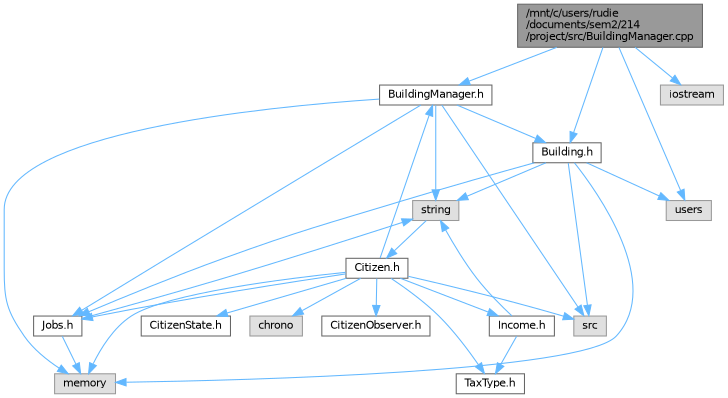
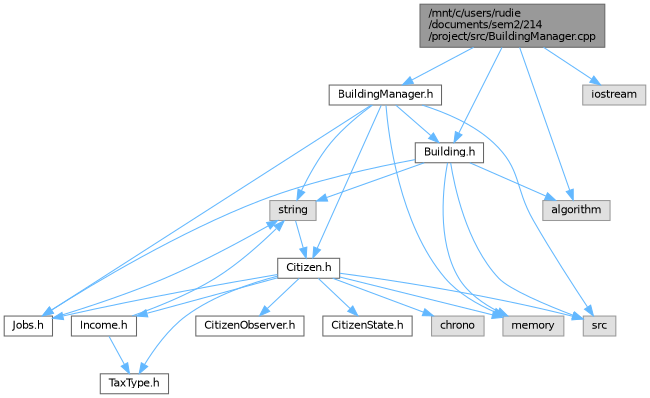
edge "Citizen.h" -> "BuildingManager.h": reversed
node "users": label "users" -> "algorithm"
edge "Jobs.h" -> "memory": removed
